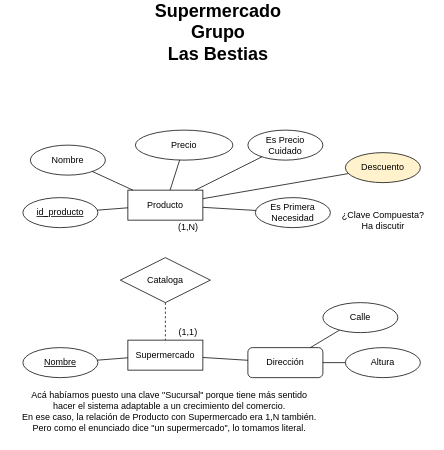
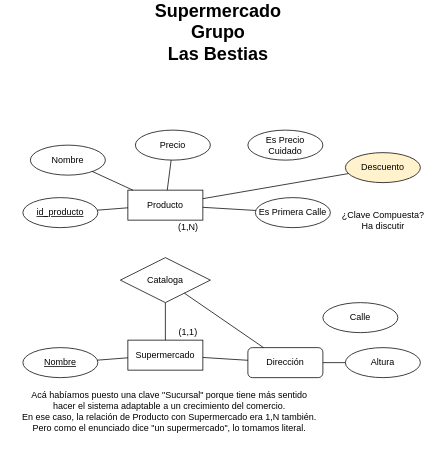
node "Precio": size 98x30 -> 75x30
edge "Es Precio Cuidado" -- "Producto": removed
node "Es Primera Necesidad": label "Es Primera Necesidad" -> "Es Primera Calle"
edge "Cataloga" -- "Supermercado": style dashed -> solid
edge "Calle" -- "Dirección": now "Cataloga" -- "Dirección"
